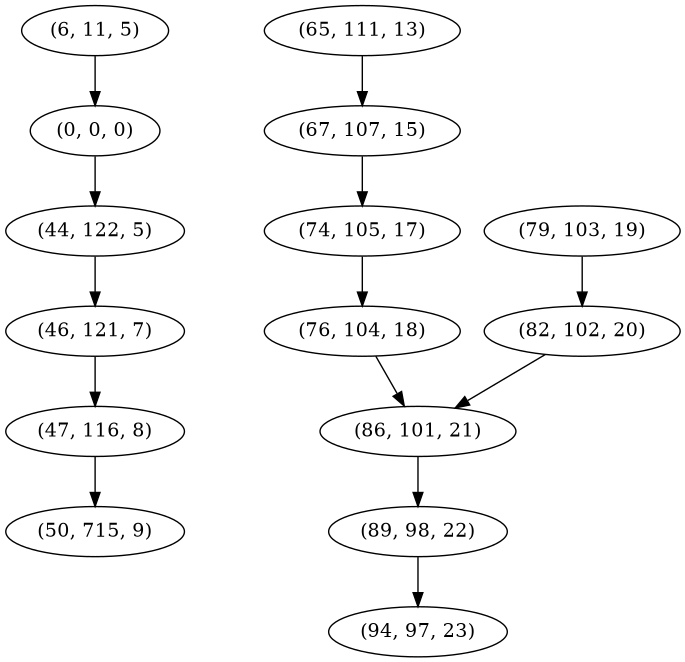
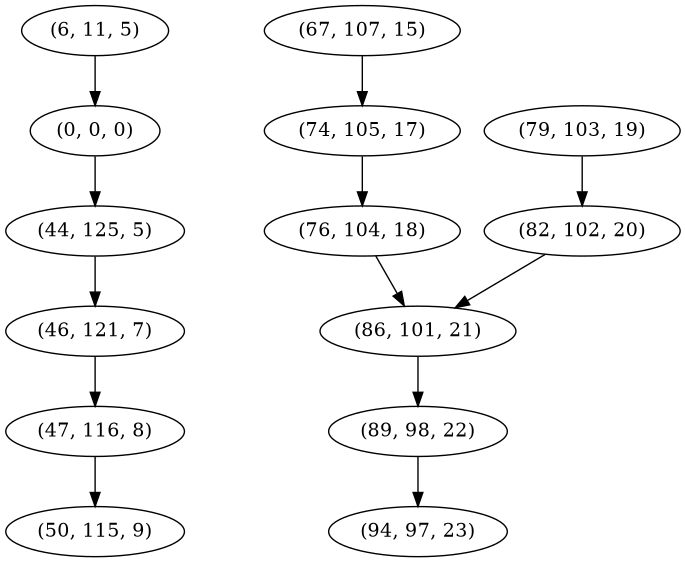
node "(65, 111, 13)": removed
node "(44, 122, 5)": label "(44, 122, 5)" -> "(44, 125, 5)"
node "(50, 715, 9)": label "(50, 715, 9)" -> "(50, 115, 9)"
